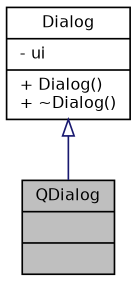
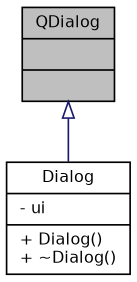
edge "QDialog" -> "Dialog": reversed
